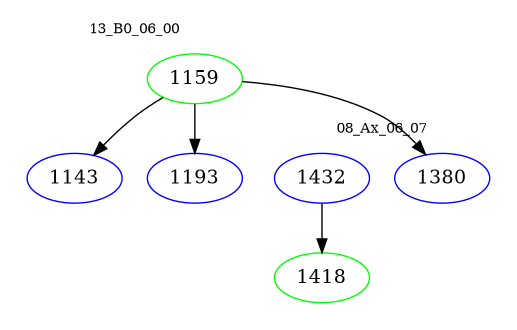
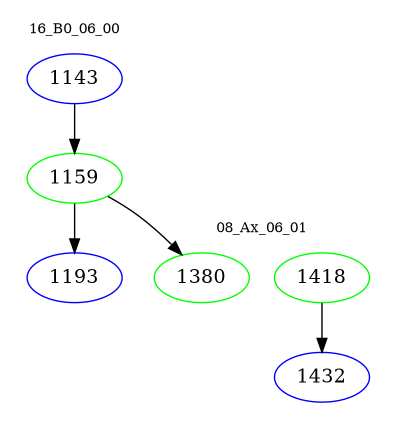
cluster "13_B0_06_00": label "13_B0_06_00" -> "16_B0_06_00"
edge "1159" -> "1143": reversed
cluster "08_Ax_06_07": label "08_Ax_06_07" -> "08_Ax_06_01"
node "1380": color blue -> green
edge "1432" -> "1418": reversed
